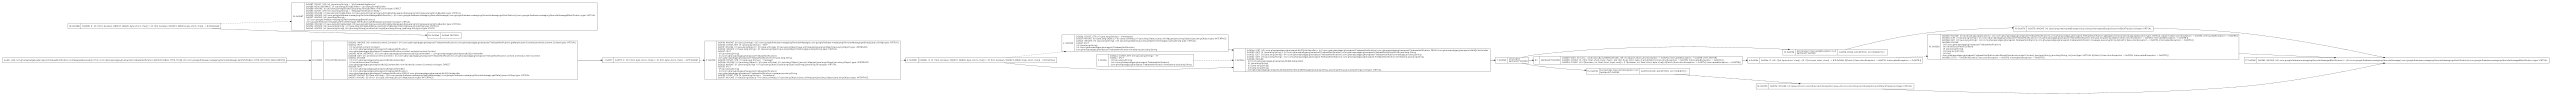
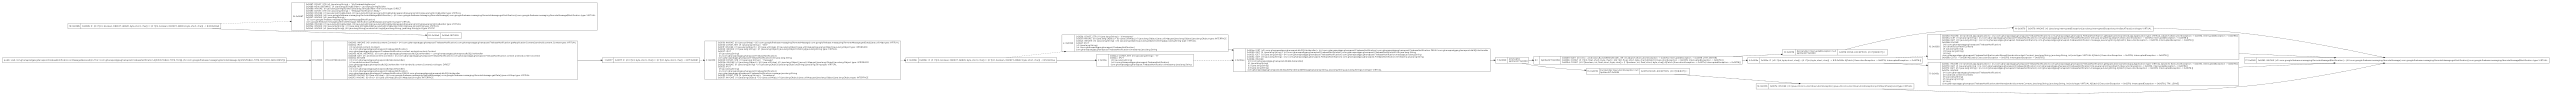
edge "7: 0x0059" -> "13: 0x0078": now "8: ?" -> "13: 0x0078"
edge "3: 0x003b" -> "6: 0x004e": now "3: 0x003b" -> "5: 0x004a"
node "11: 0x006c": added
